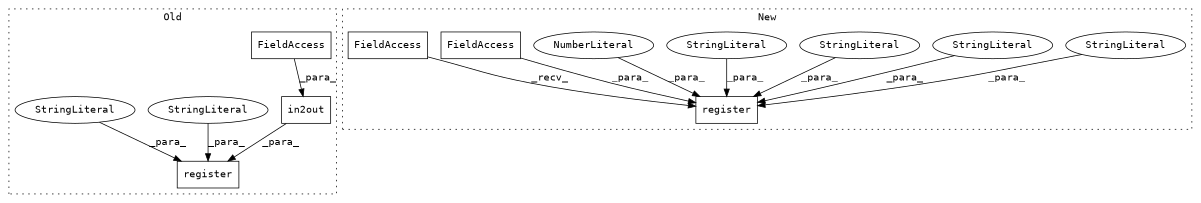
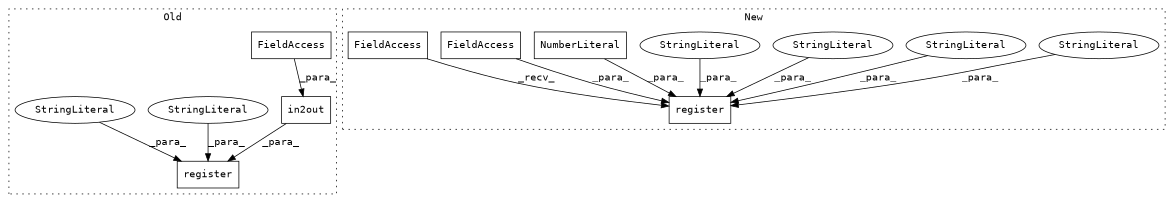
node "NumberLiteral": shape ellipse -> box
